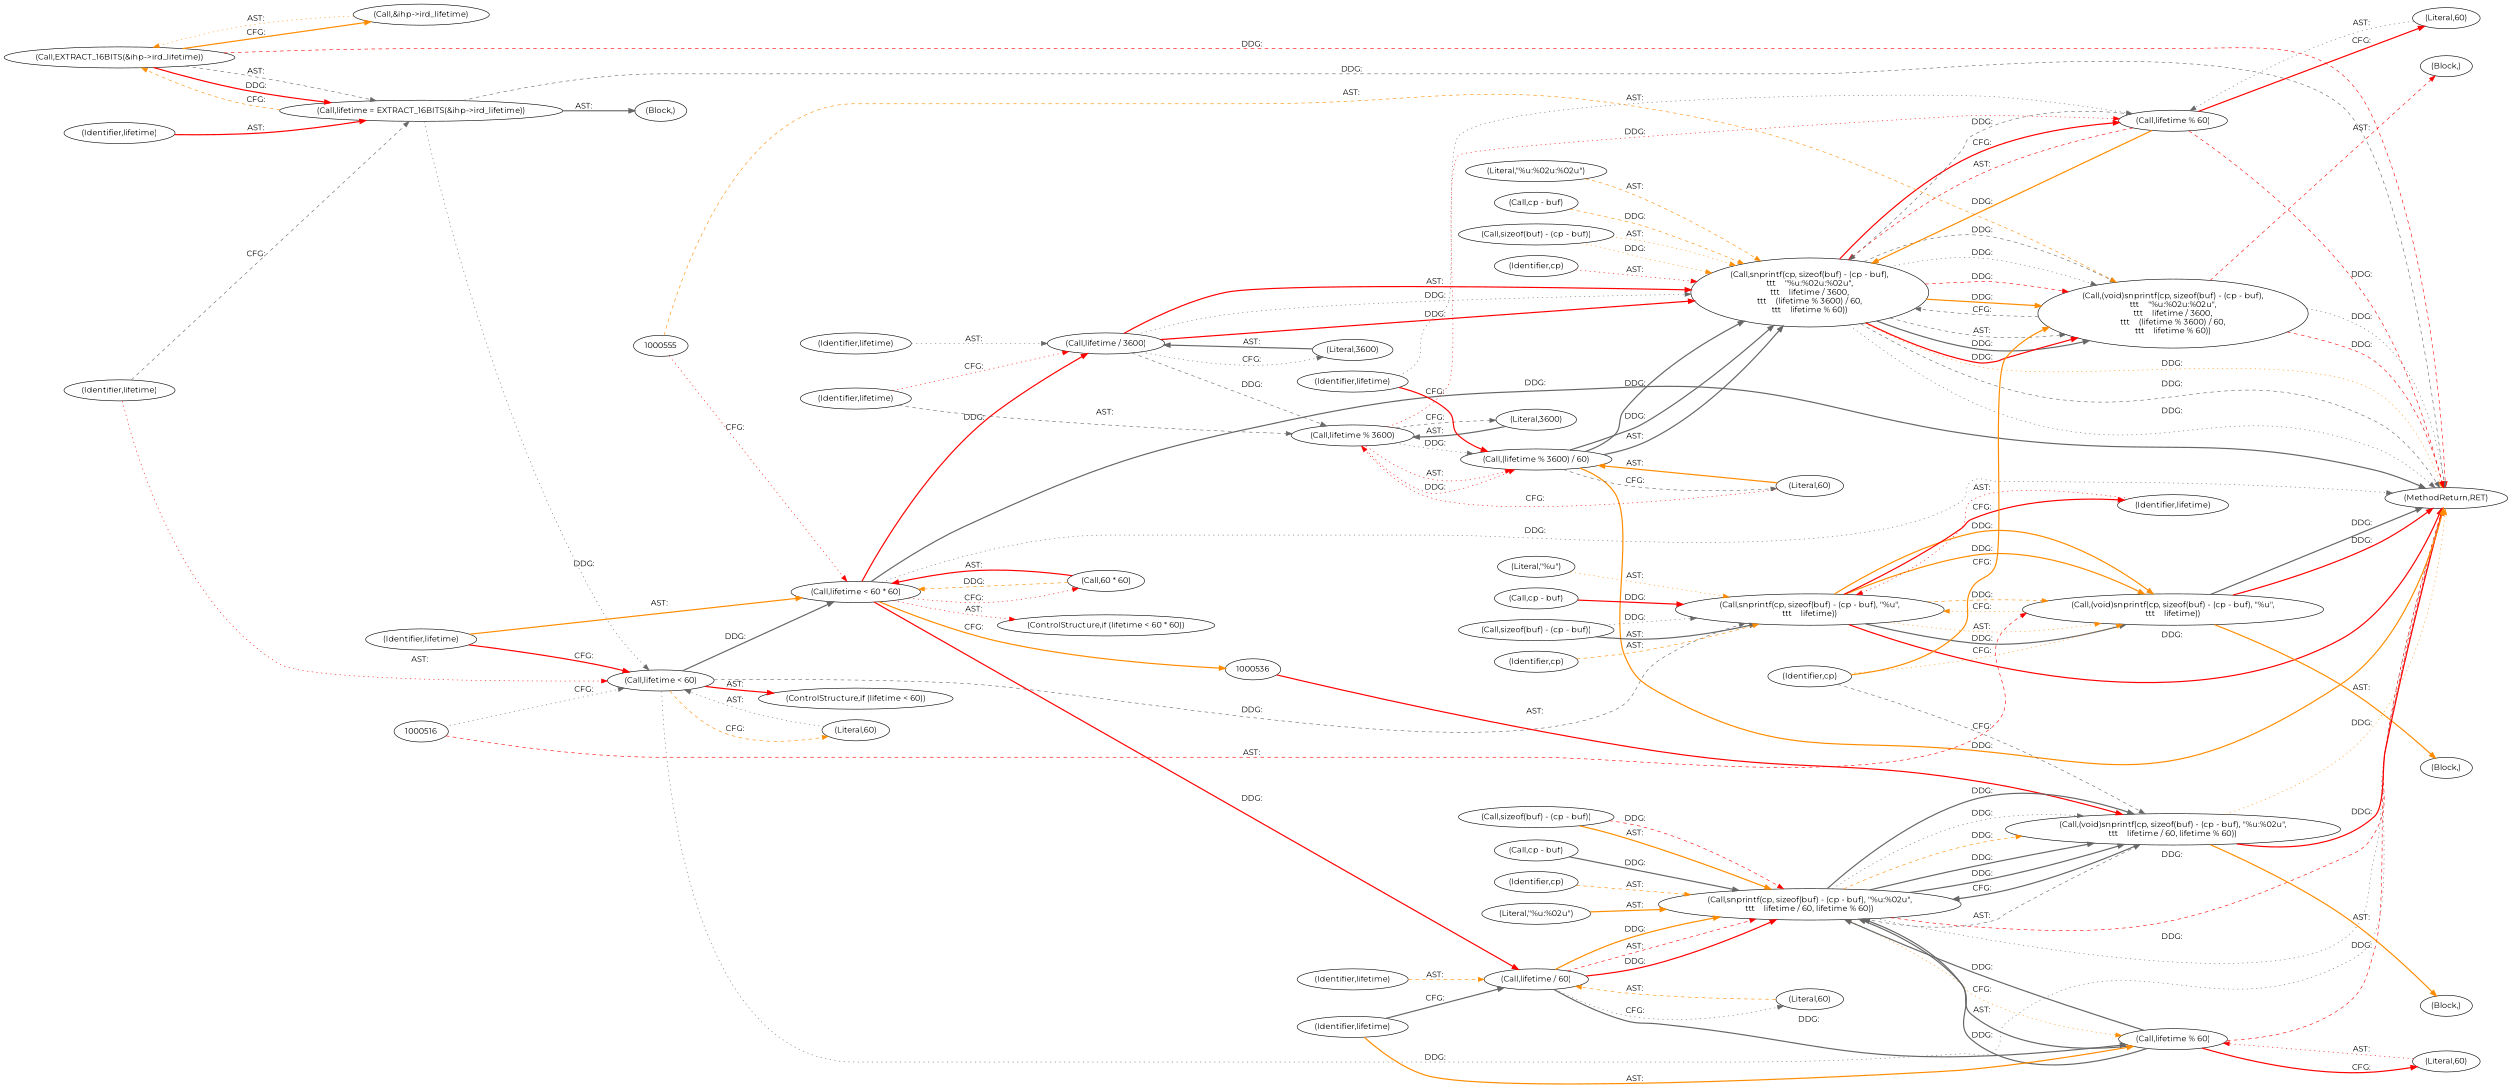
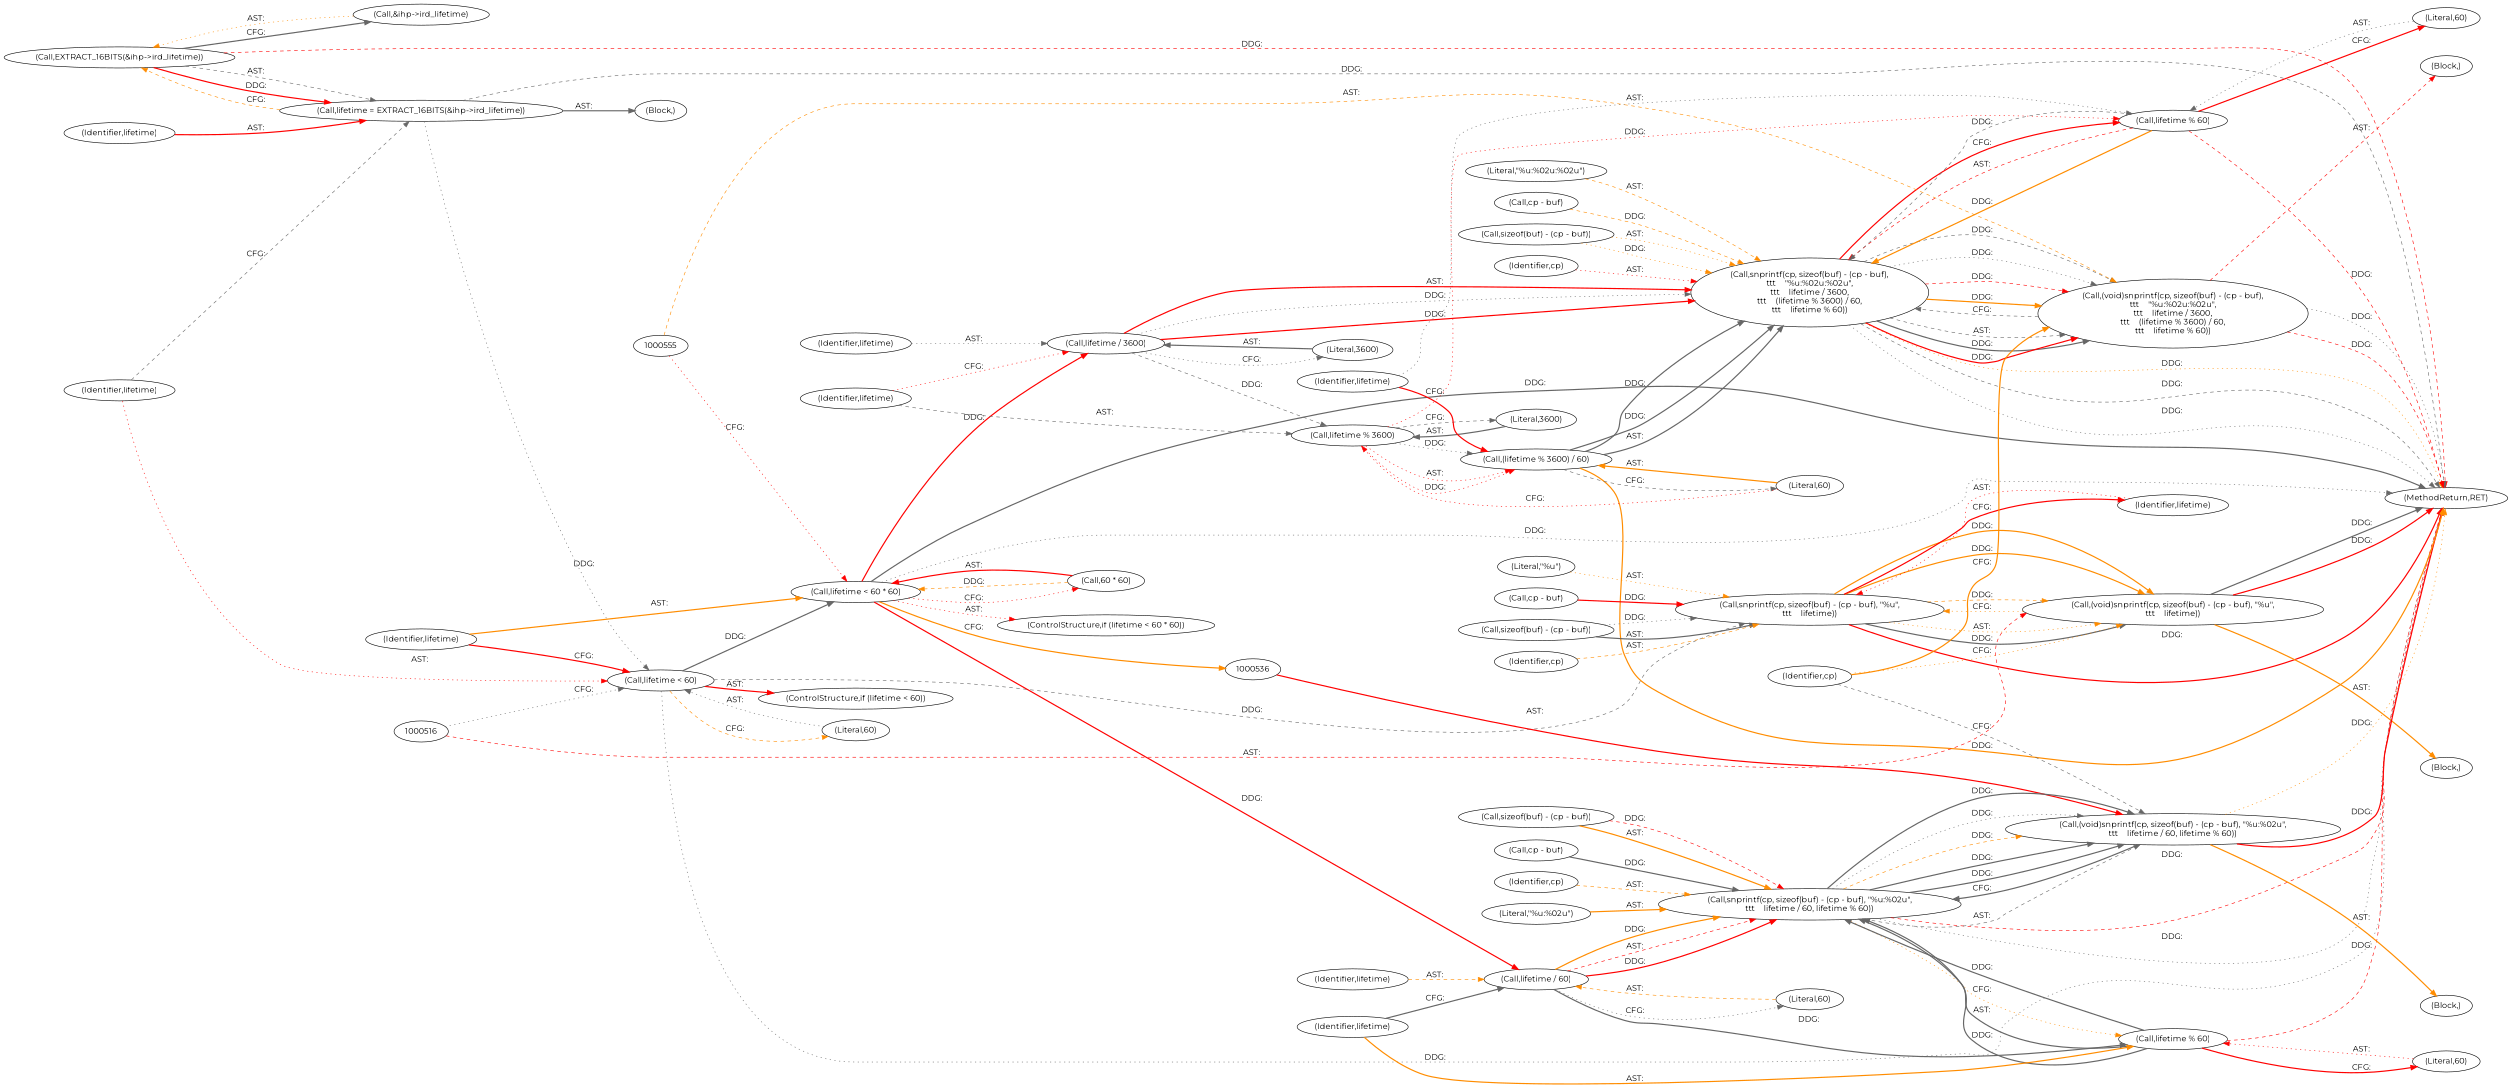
edge "(Call,EXTRACT_16BITS(&ihp->ird_lifetime))" -> "(Call,&ihp->ird_lifetime)": color darkorange -> gray40
